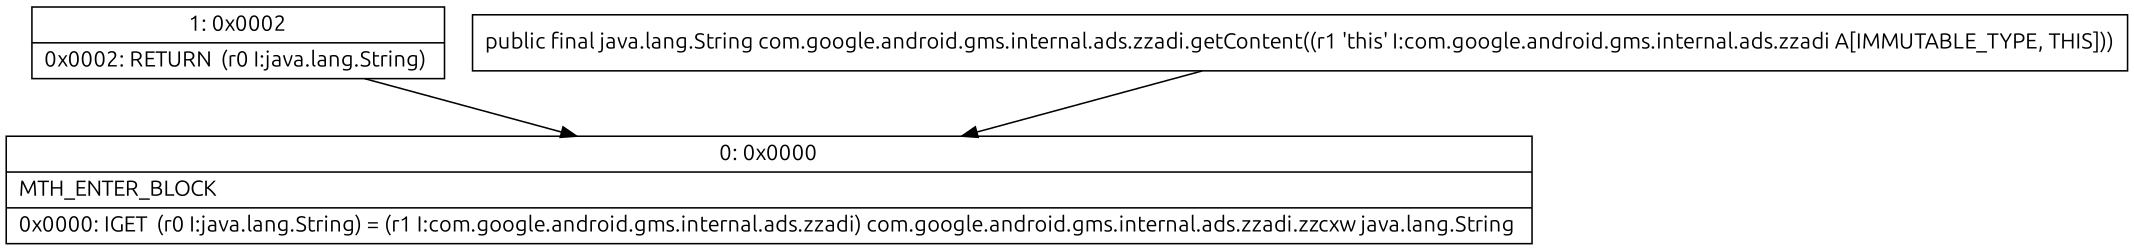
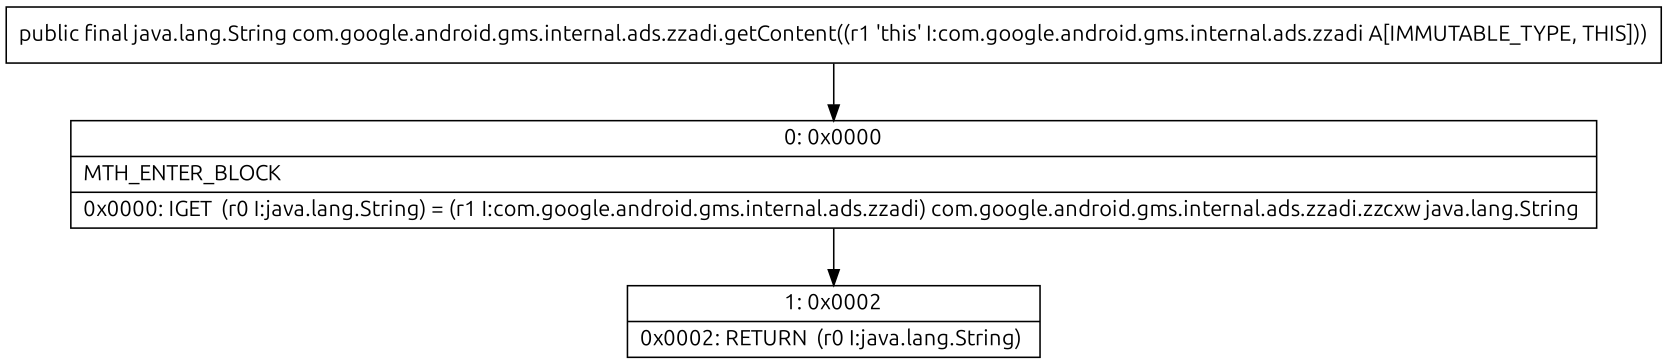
edge "1: 0x0002" -> "0: 0x0000": reversed
